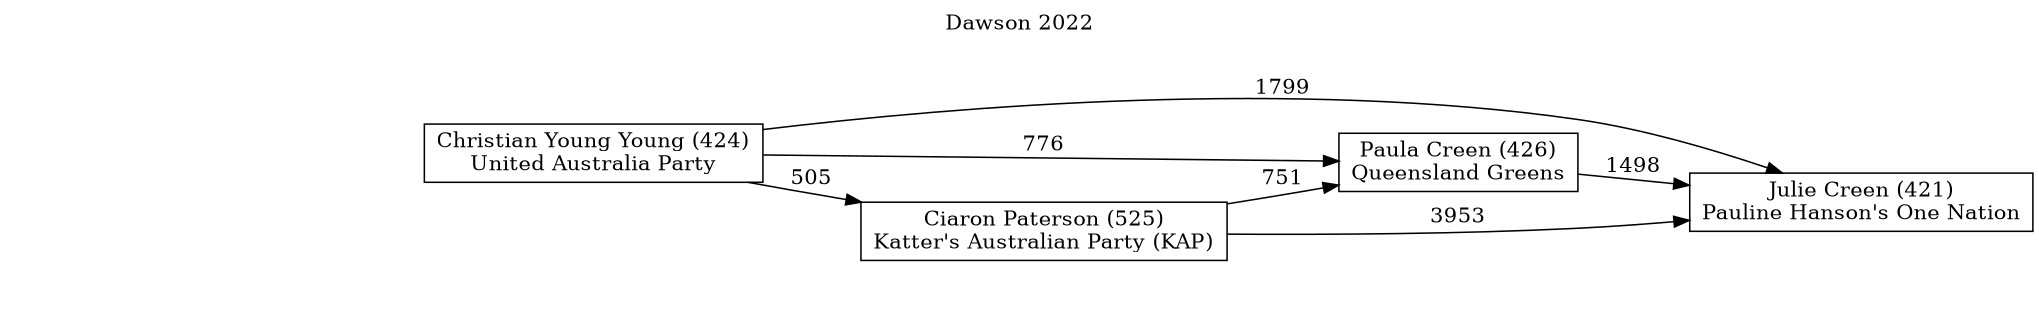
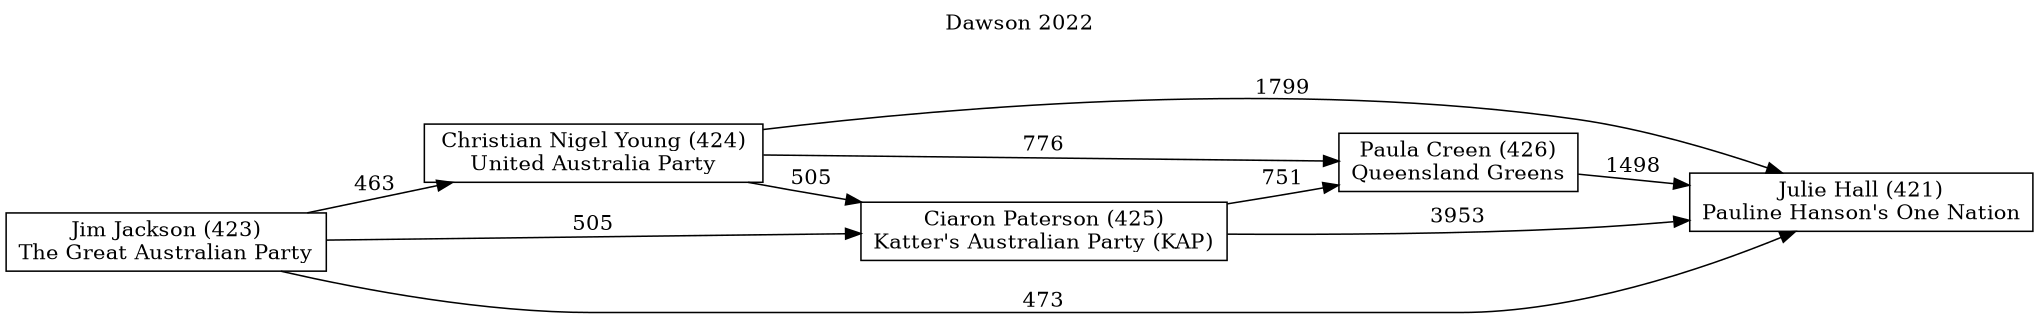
node "Christian Young Young (424) United Australia Party": label "Christian Young Young (424) United Australia Party" -> "Christian Nigel Young (424) United Australia Party"
node "Julie Creen (421) Pauline Hanson's One Nation": label "Julie Creen (421) Pauline Hanson's One Nation" -> "Julie Hall (421) Pauline Hanson's One Nation"
node "Ciaron Paterson (525) Katter's Australian Party (KAP)": label "Ciaron Paterson (525) Katter's Australian Party (KAP)" -> "Ciaron Paterson (425) Katter's Australian Party (KAP)"
node "Jim Jackson (423) The Great Australian Party": added
